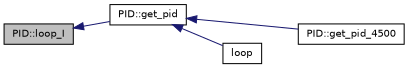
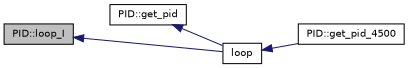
edge "PID::get_pid" -> "PID::loop_I": now "loop" -> "PID::loop_I"
edge "PID::get_pid_4500" -> "PID::get_pid": now "PID::get_pid_4500" -> "loop"
